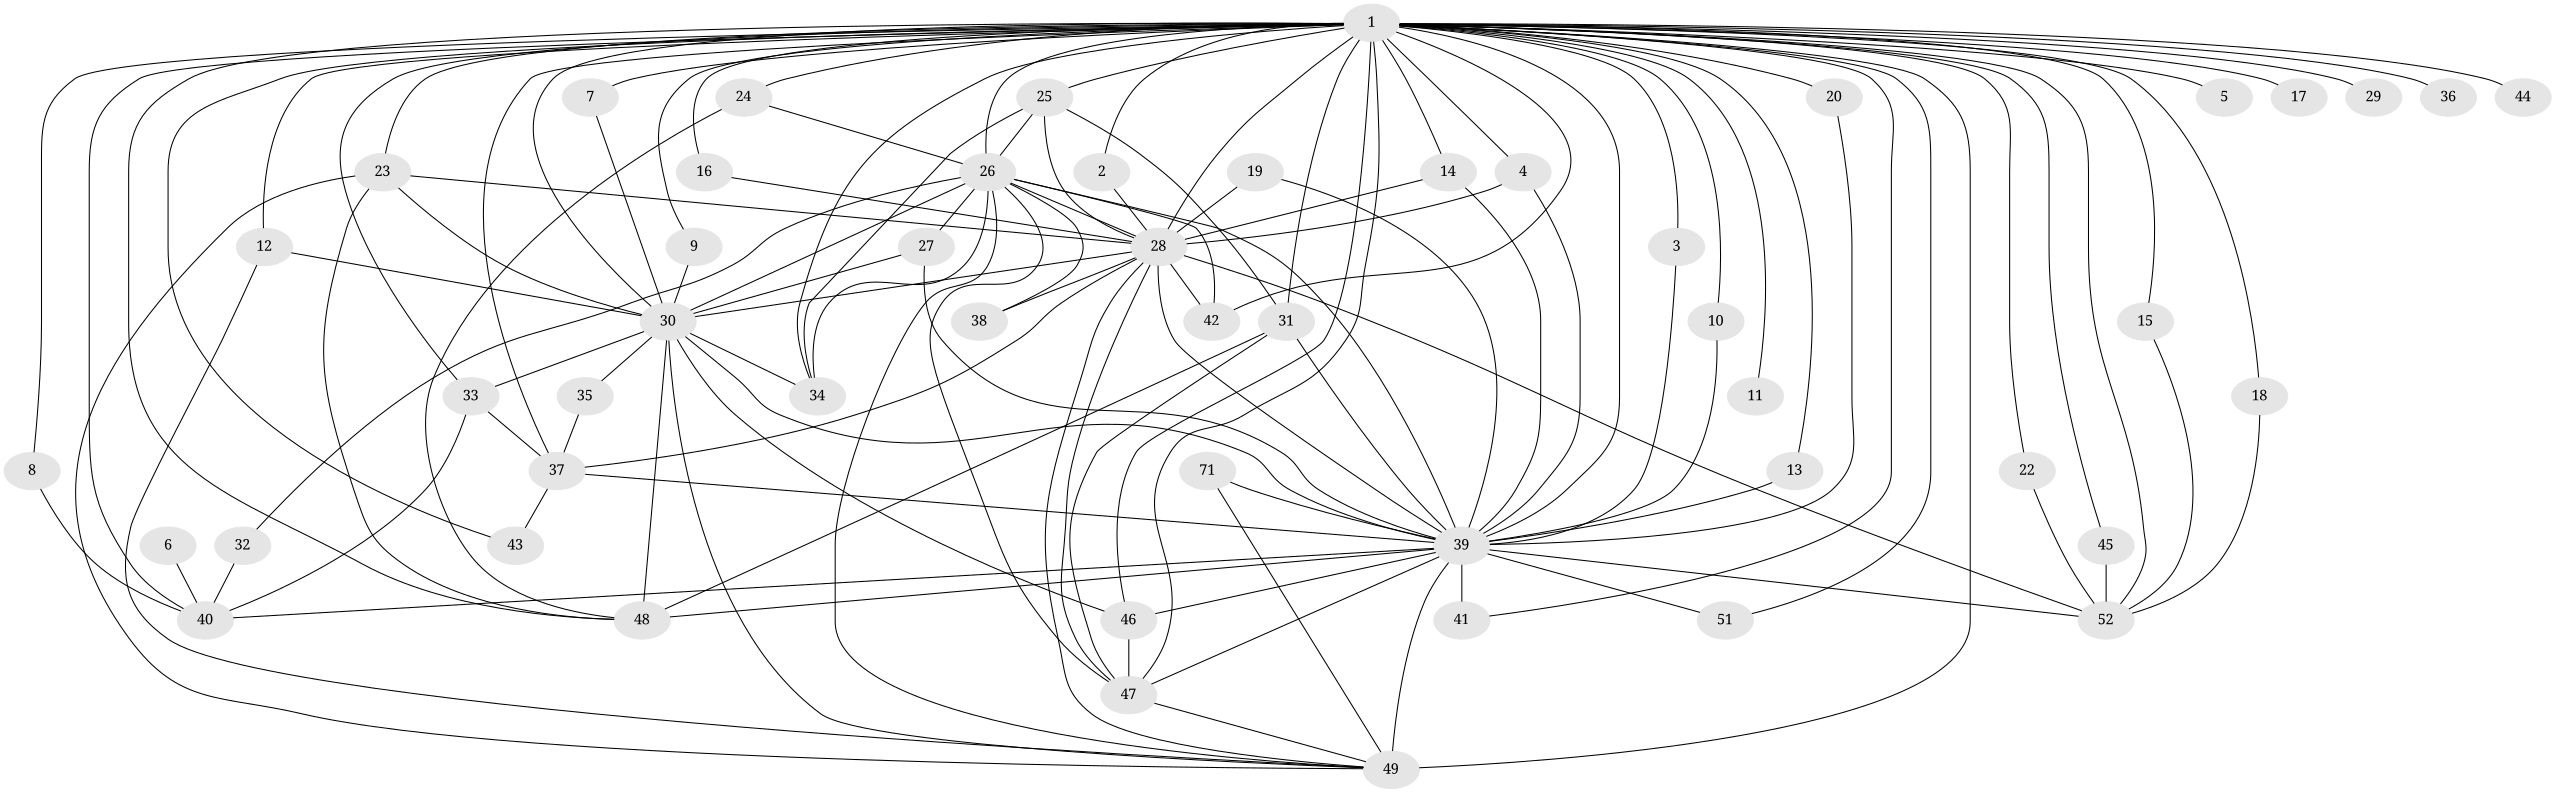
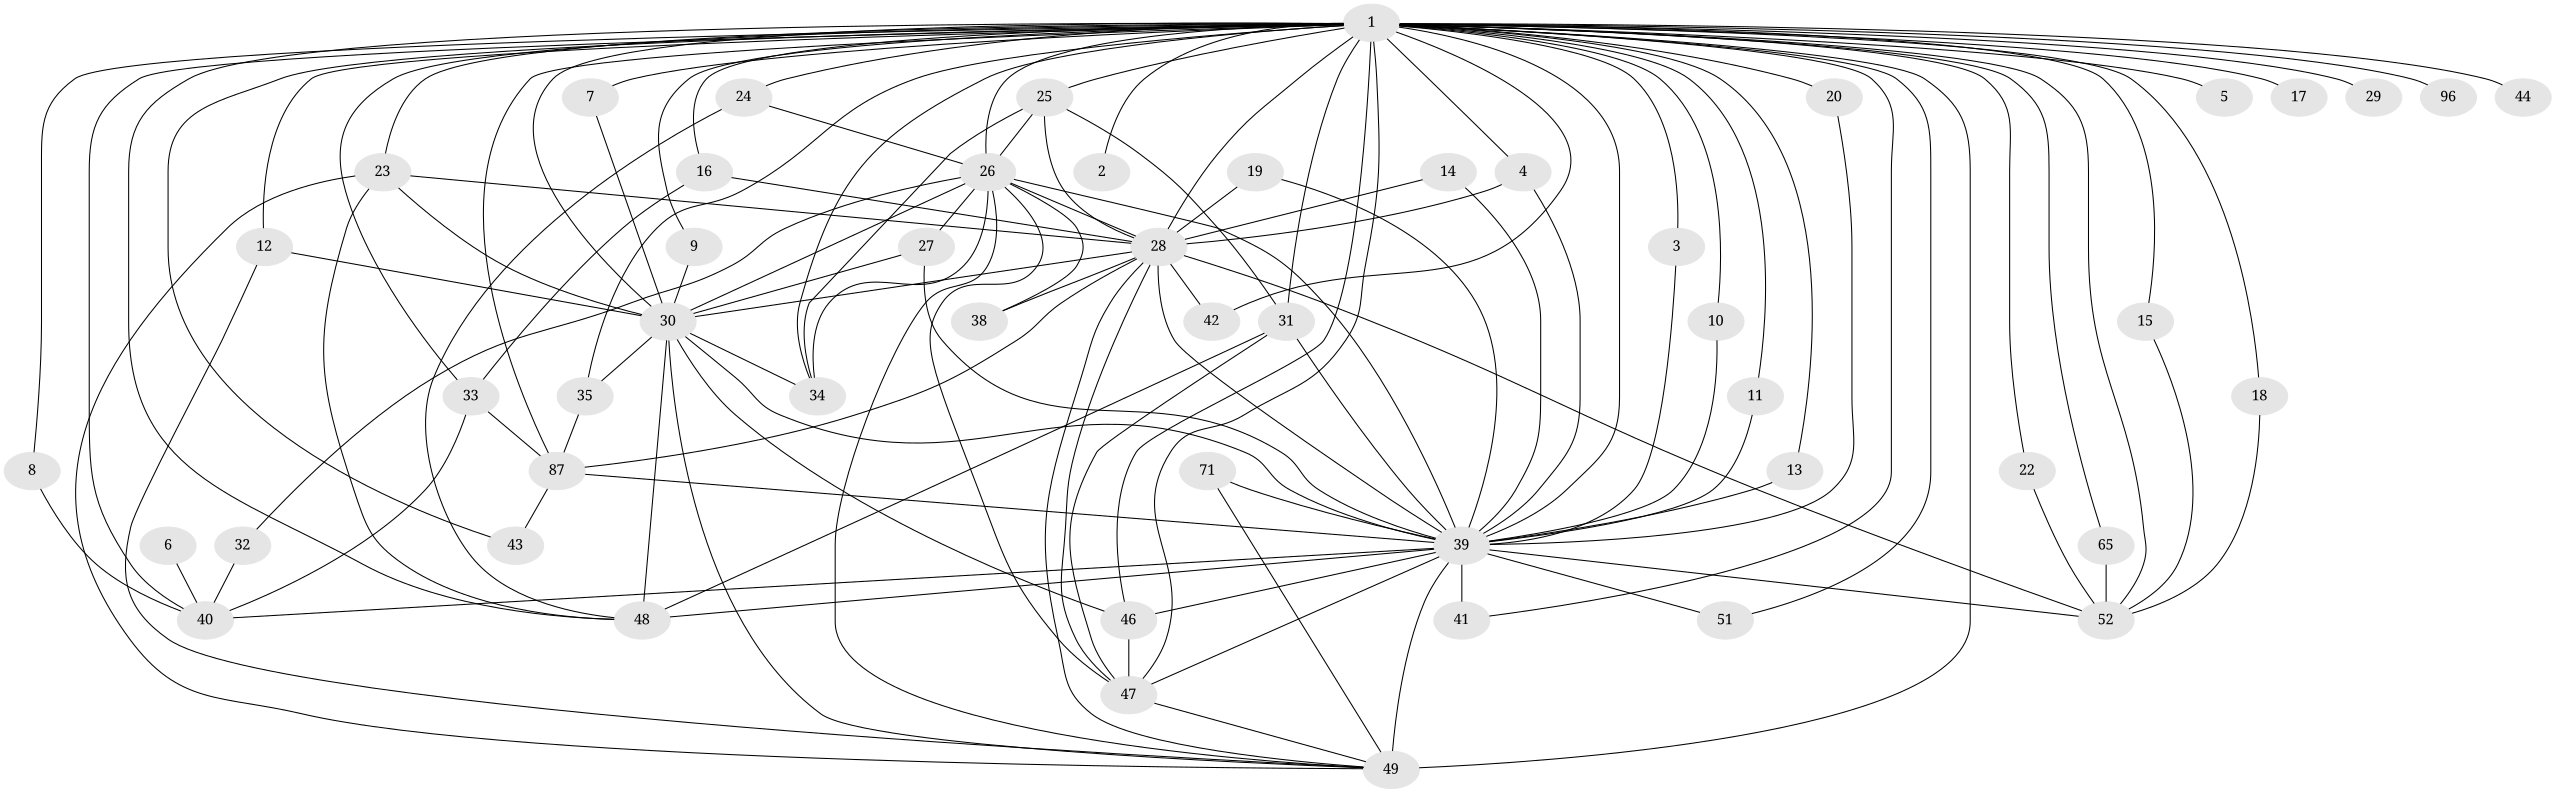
edge "1" -- "14": now "1" -- "35"
node "36": label "36" -> "96"
edge "26" -- "42": removed
edge "2" -- "28": removed
edge "30" -- "33": now "16" -- "33"
node "37": label "37" -> "87"
edge "11" -- "39": added
node "45": label "45" -> "65"
